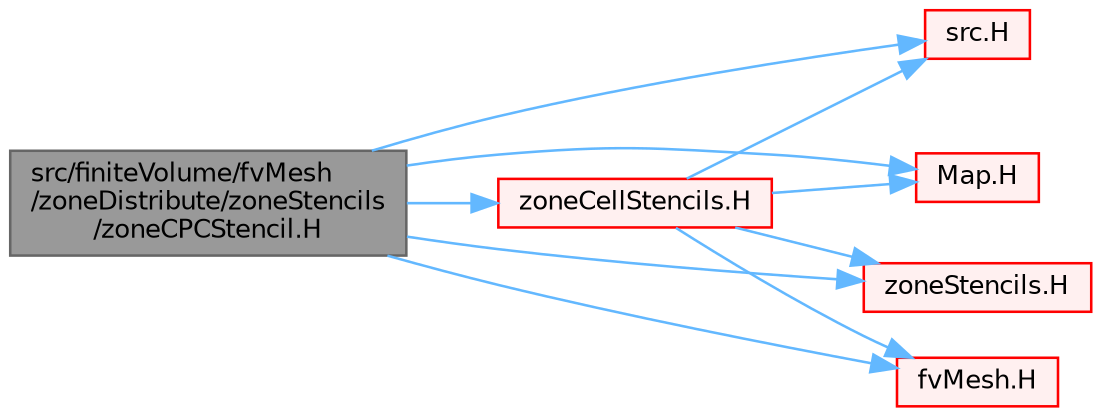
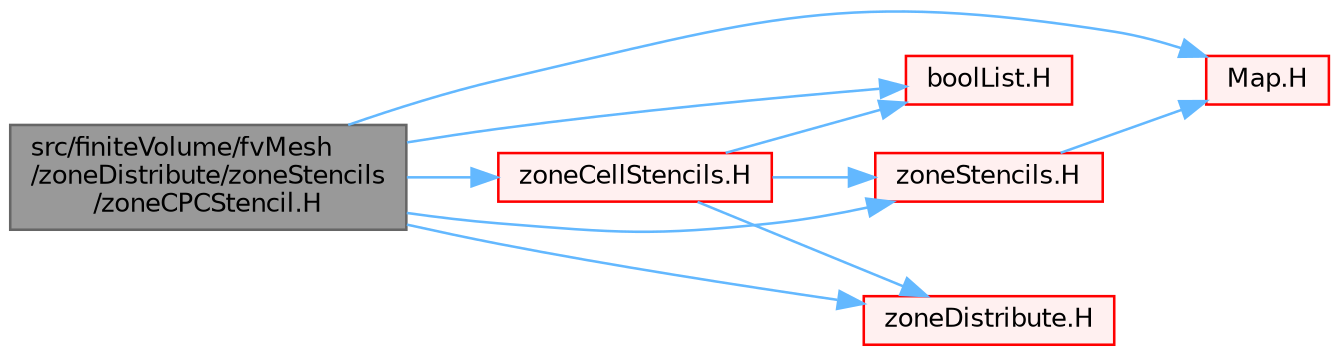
node "src.H": label "src.H" -> "boolList.H"
edge "zoneCellStencils.H" -> "Map.H": now "zoneStencils.H" -> "Map.H"
node "fvMesh.H": label "fvMesh.H" -> "zoneDistribute.H"
